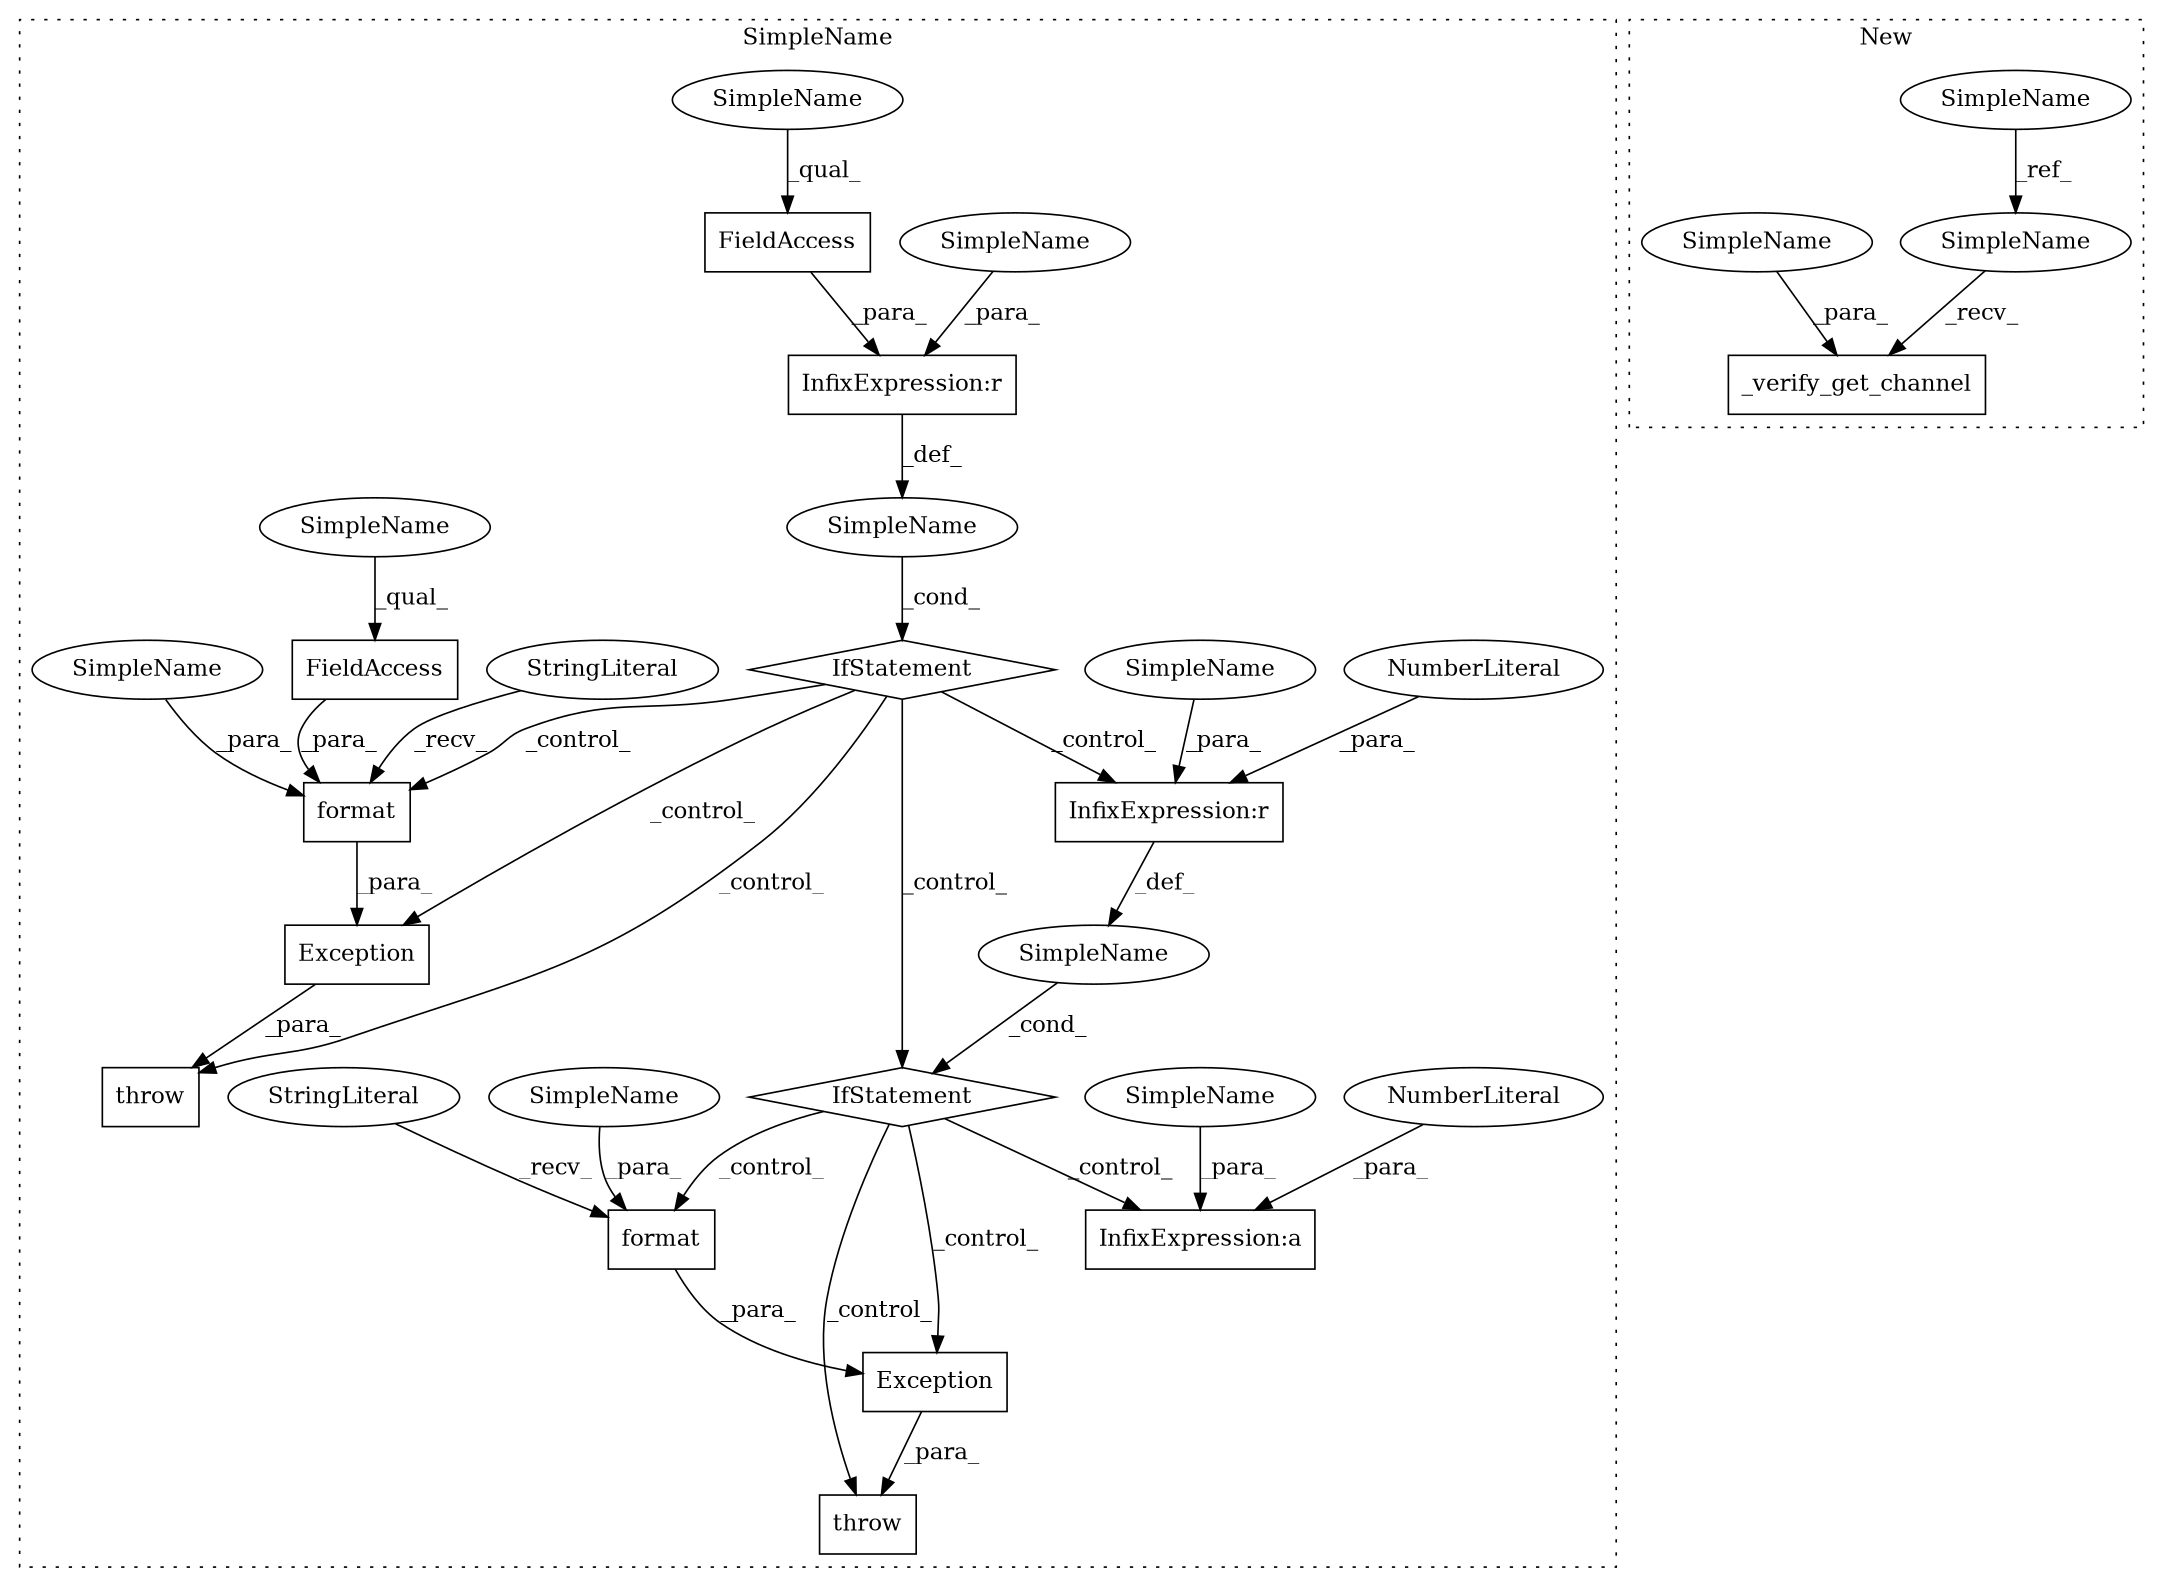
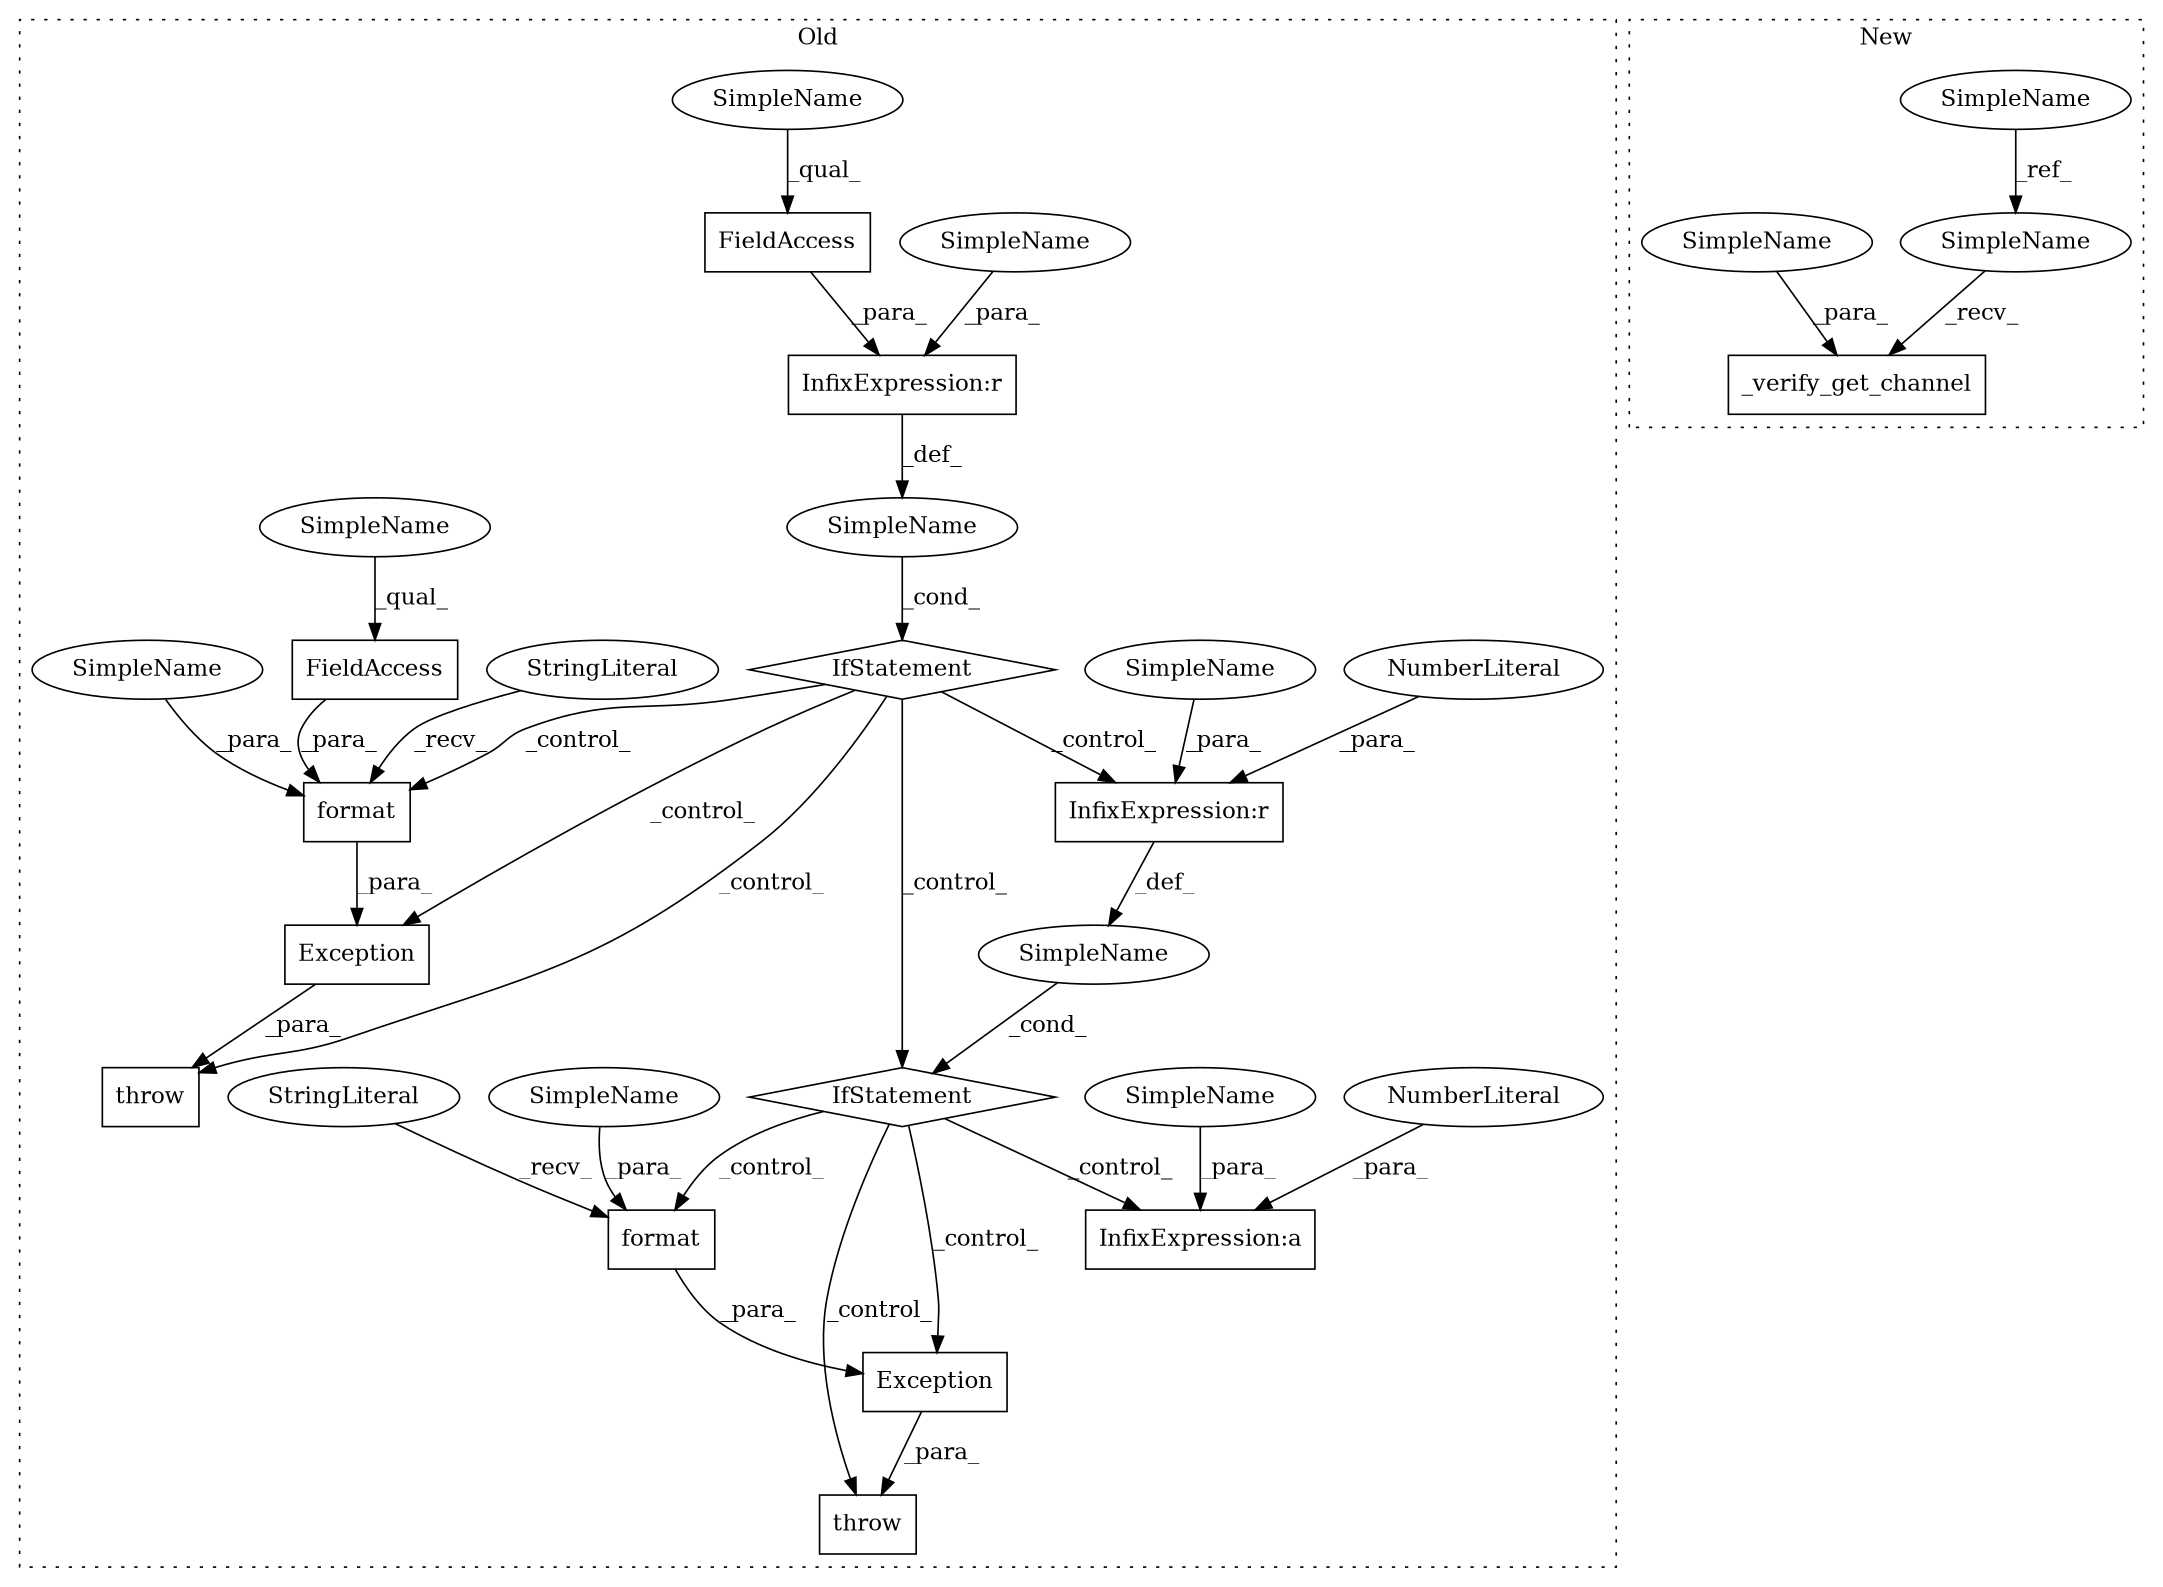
cluster "SimpleName": label "SimpleName" -> "Old"
